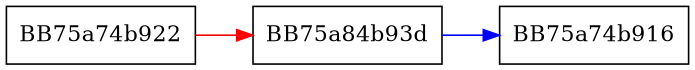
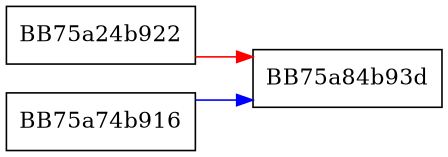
node "BB75a74b922": label "BB75a74b922" -> "BB75a24b922"
edge "BB75a84b93d" -> "BB75a74b916": reversed
